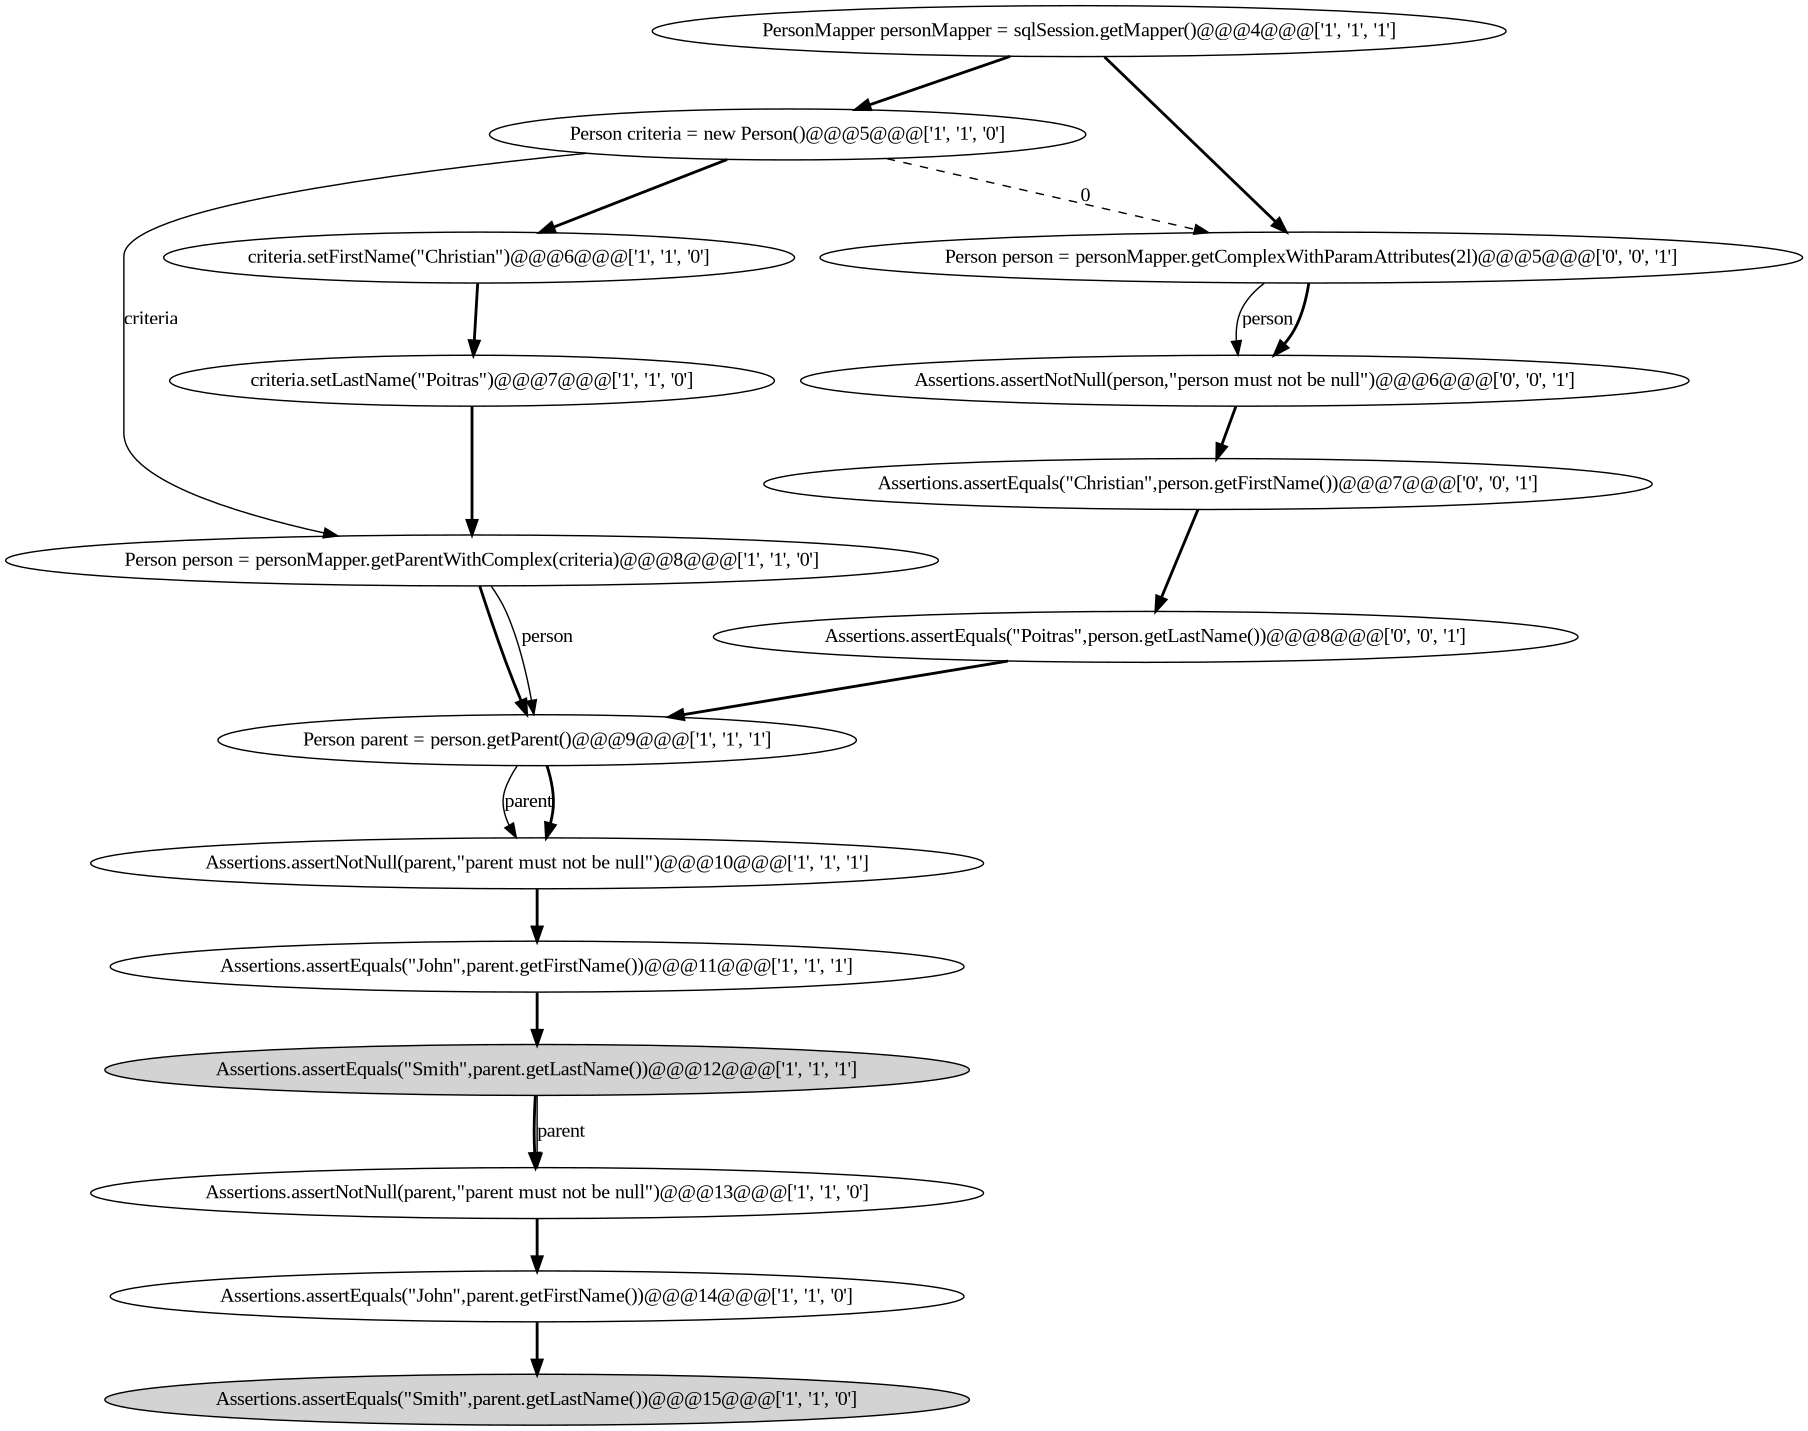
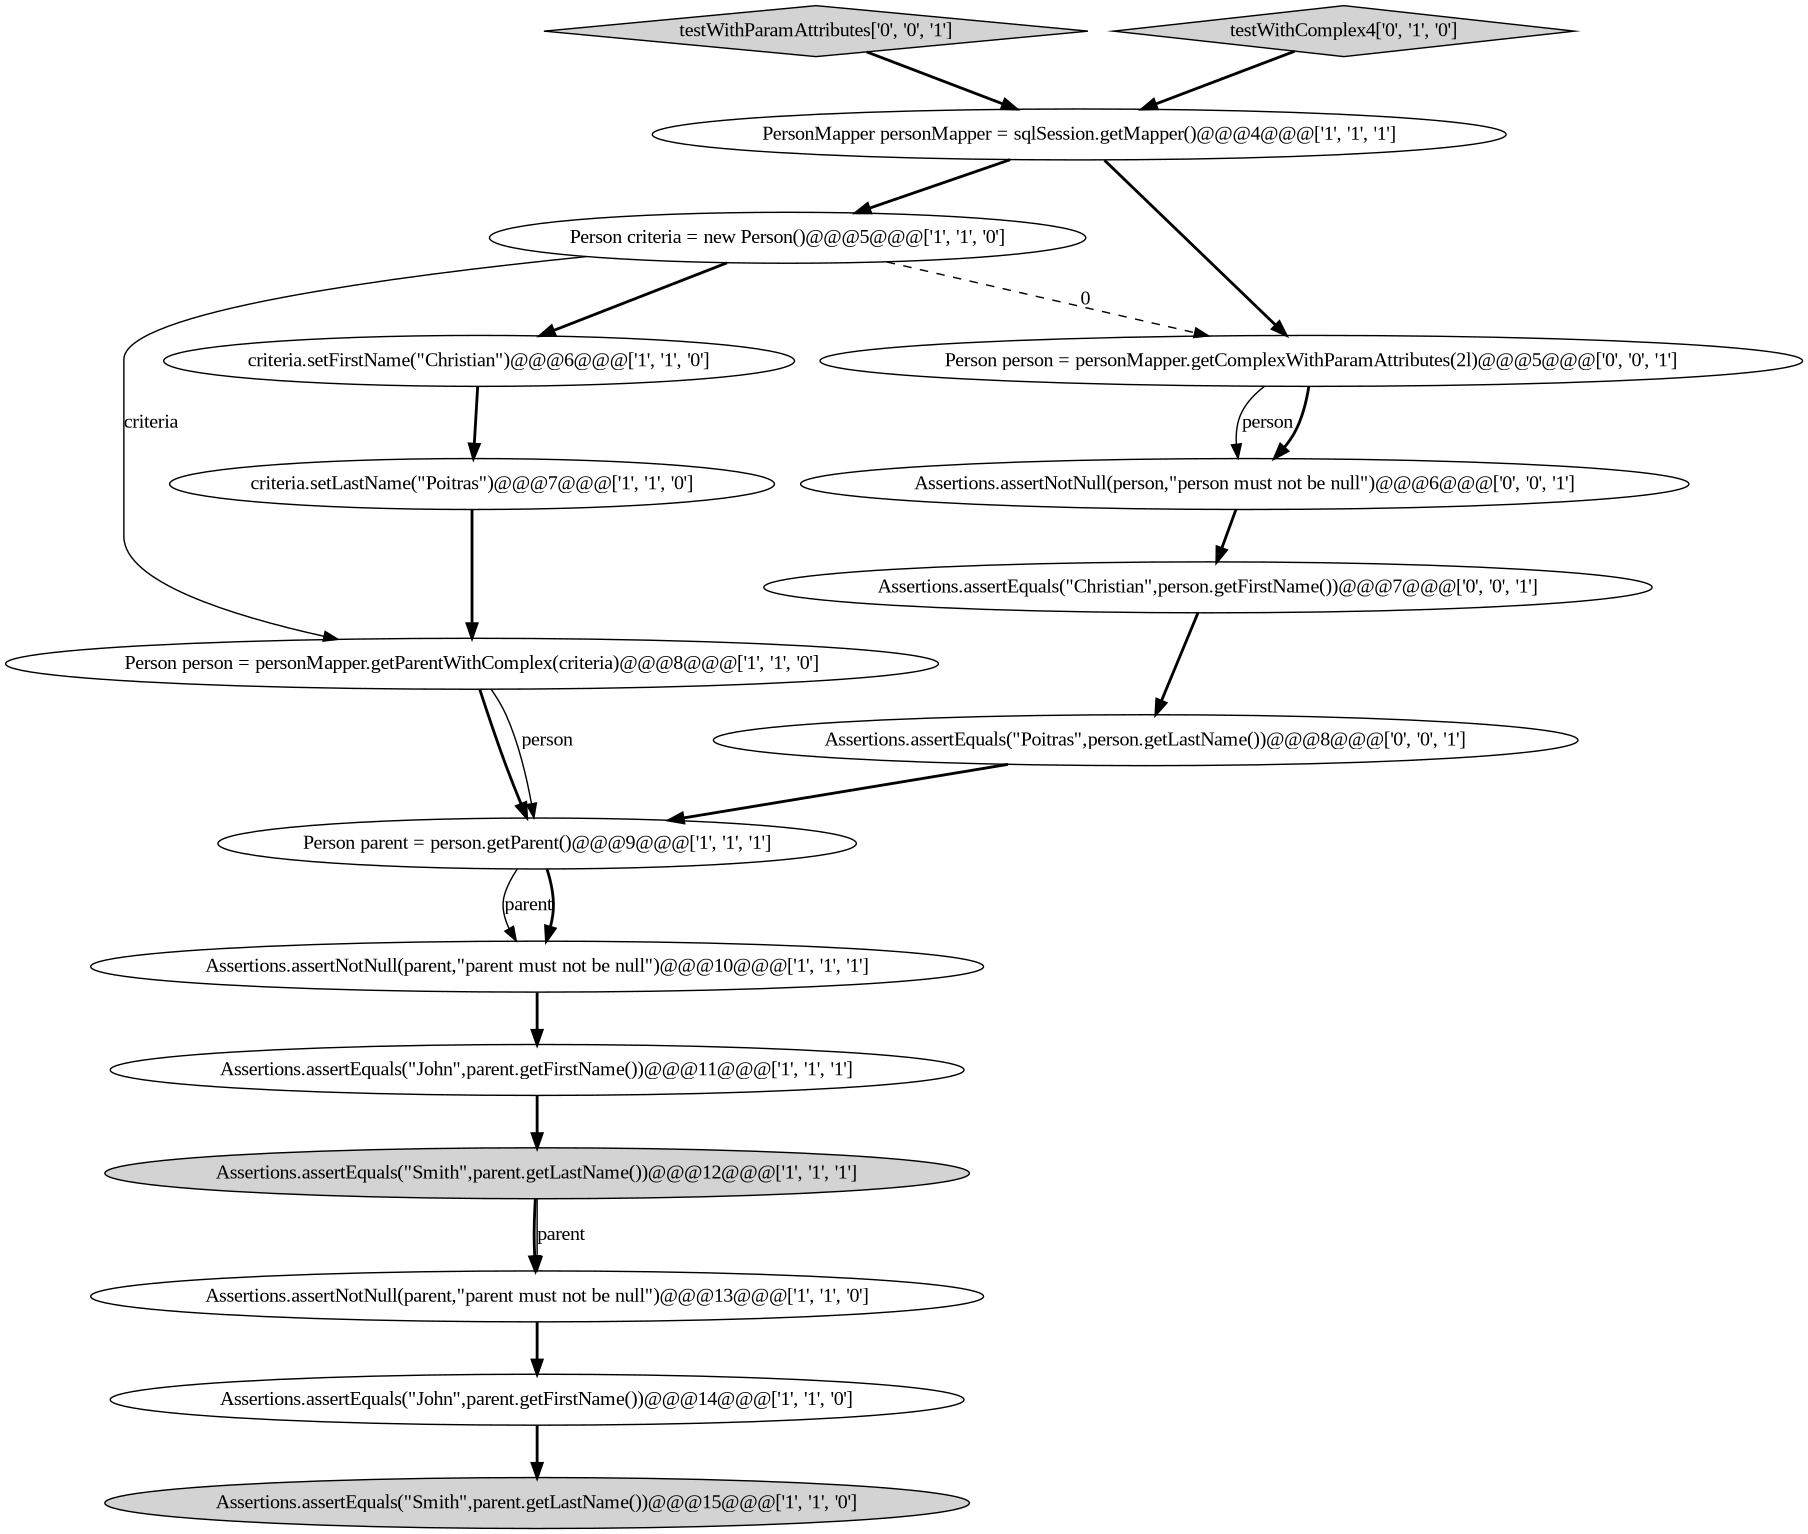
node "testWithParamAttributes['0', '0', '1']": added
node "testWithComplex4['0', '1', '0']": added
